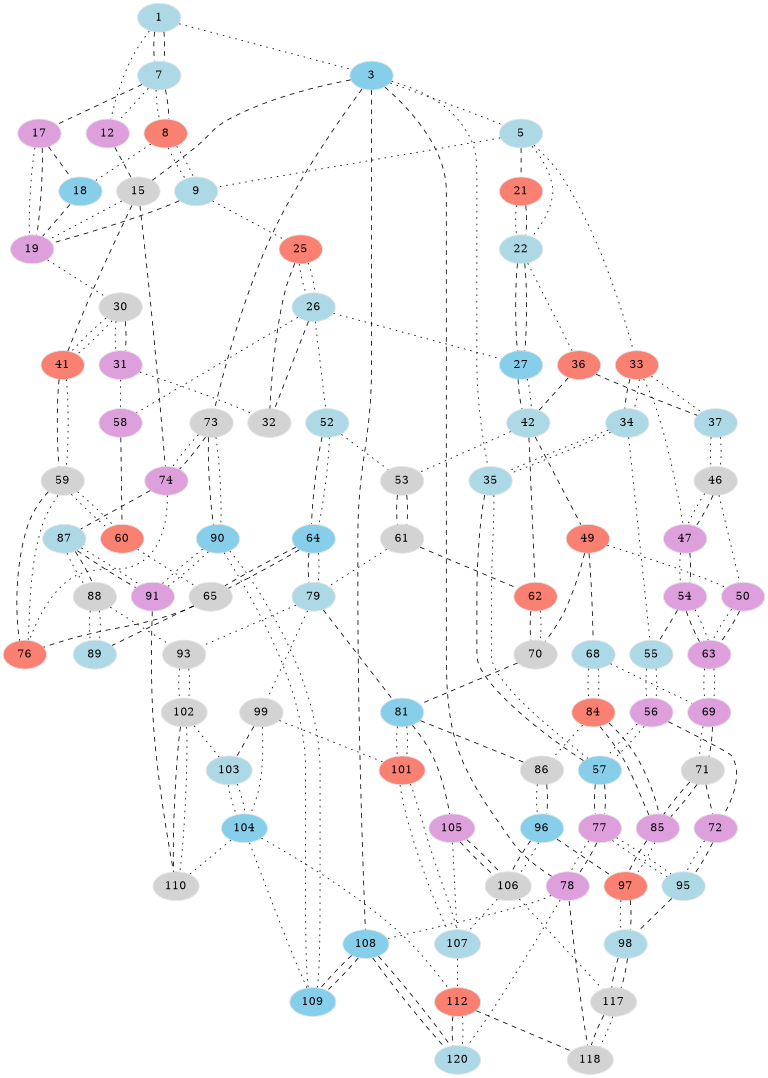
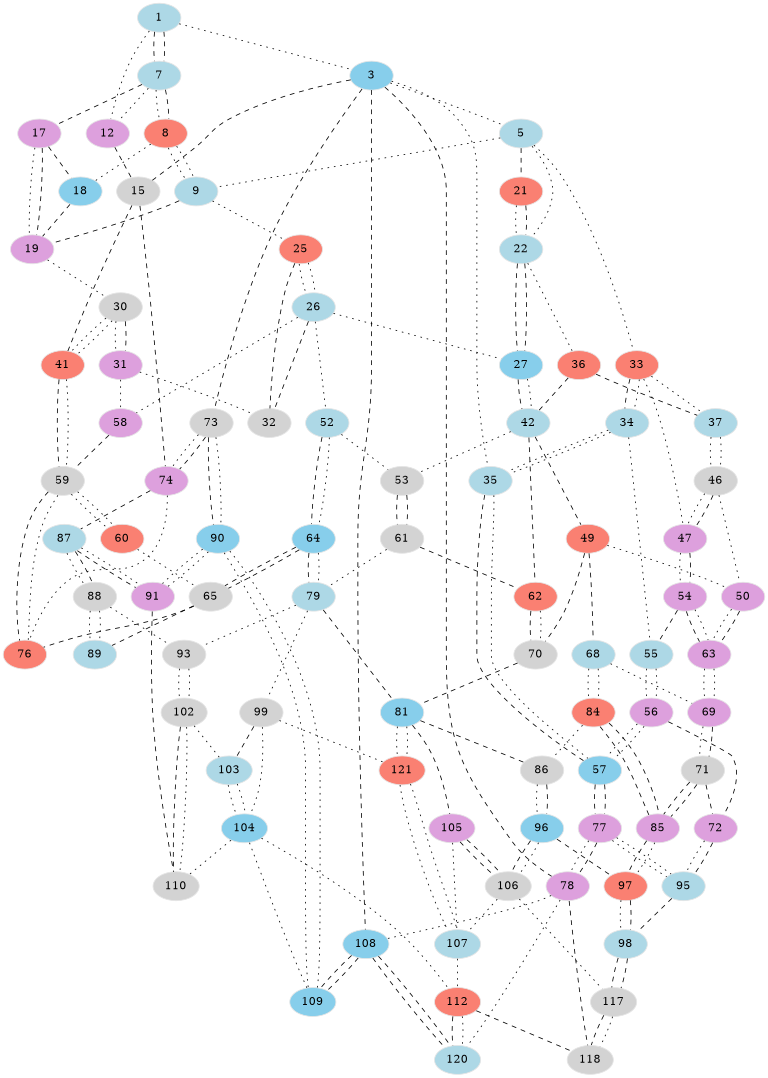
edge "15" -- "19": removed
edge "58" -- "60": now "58" -- "59"
node "101": label "101" -> "121"
